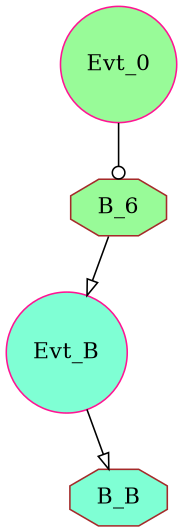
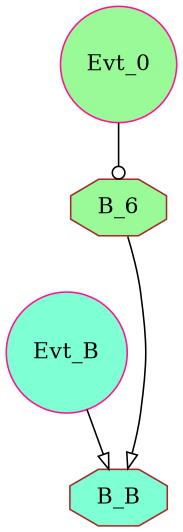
edge "B_6" -> "Evt_B": now "B_6" -> "B_B"
